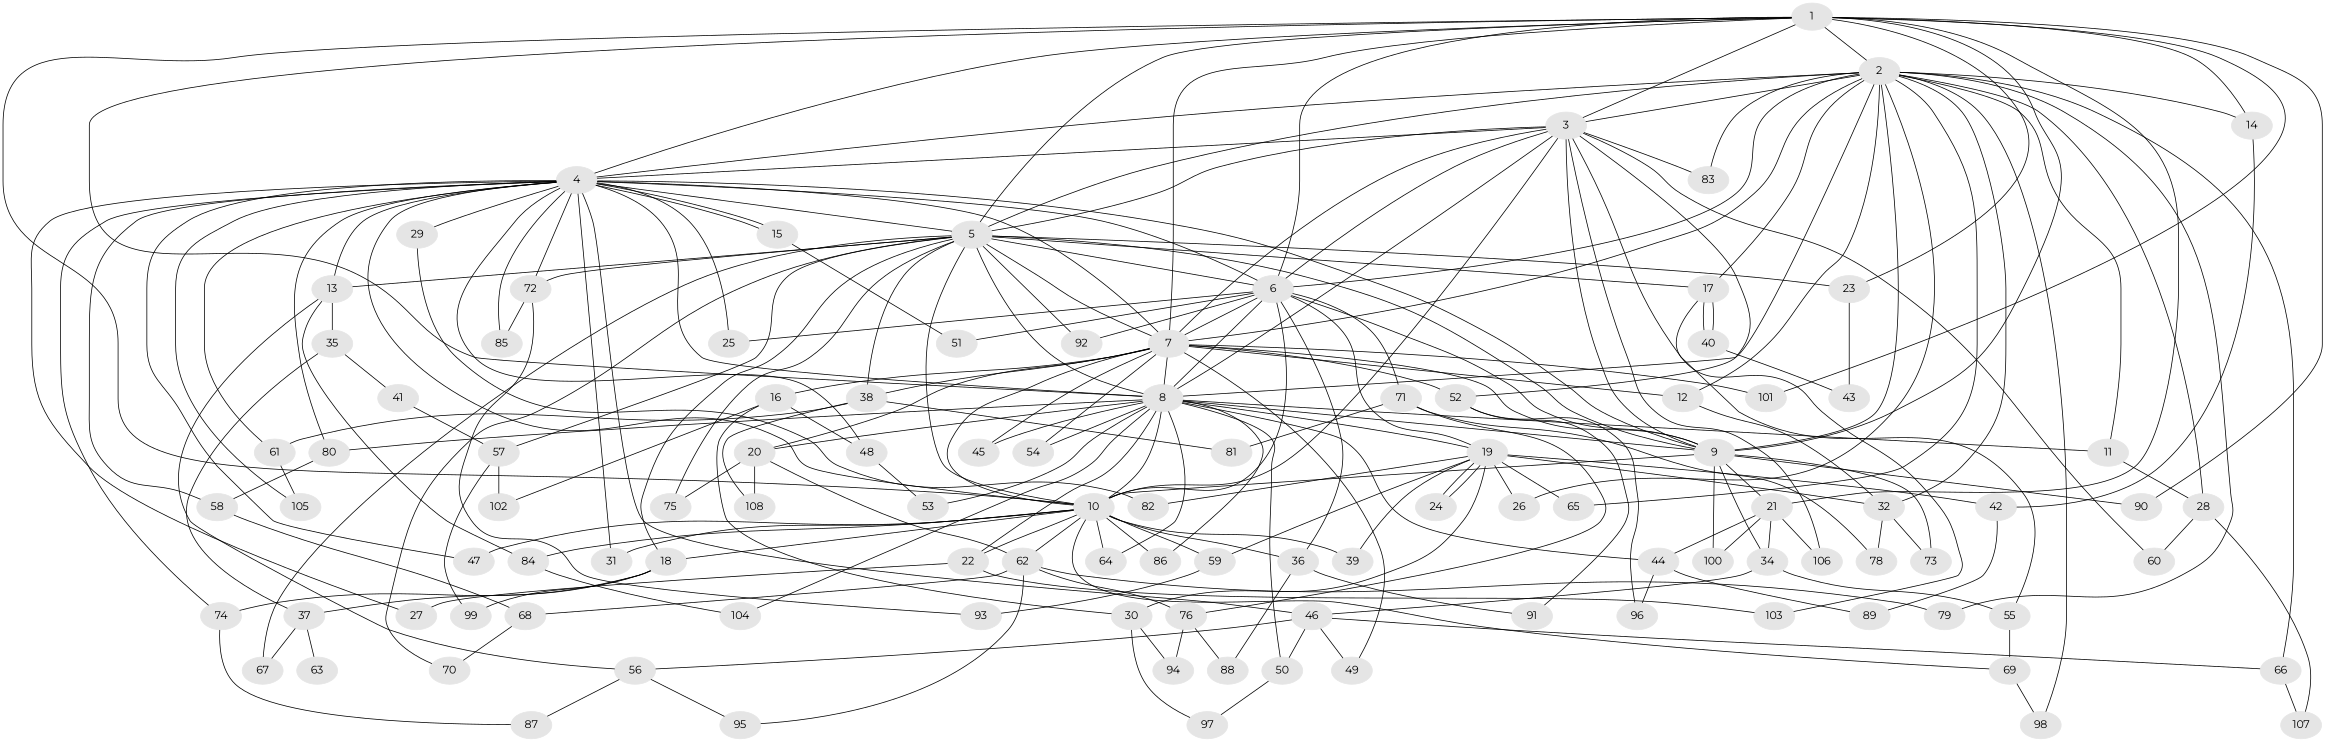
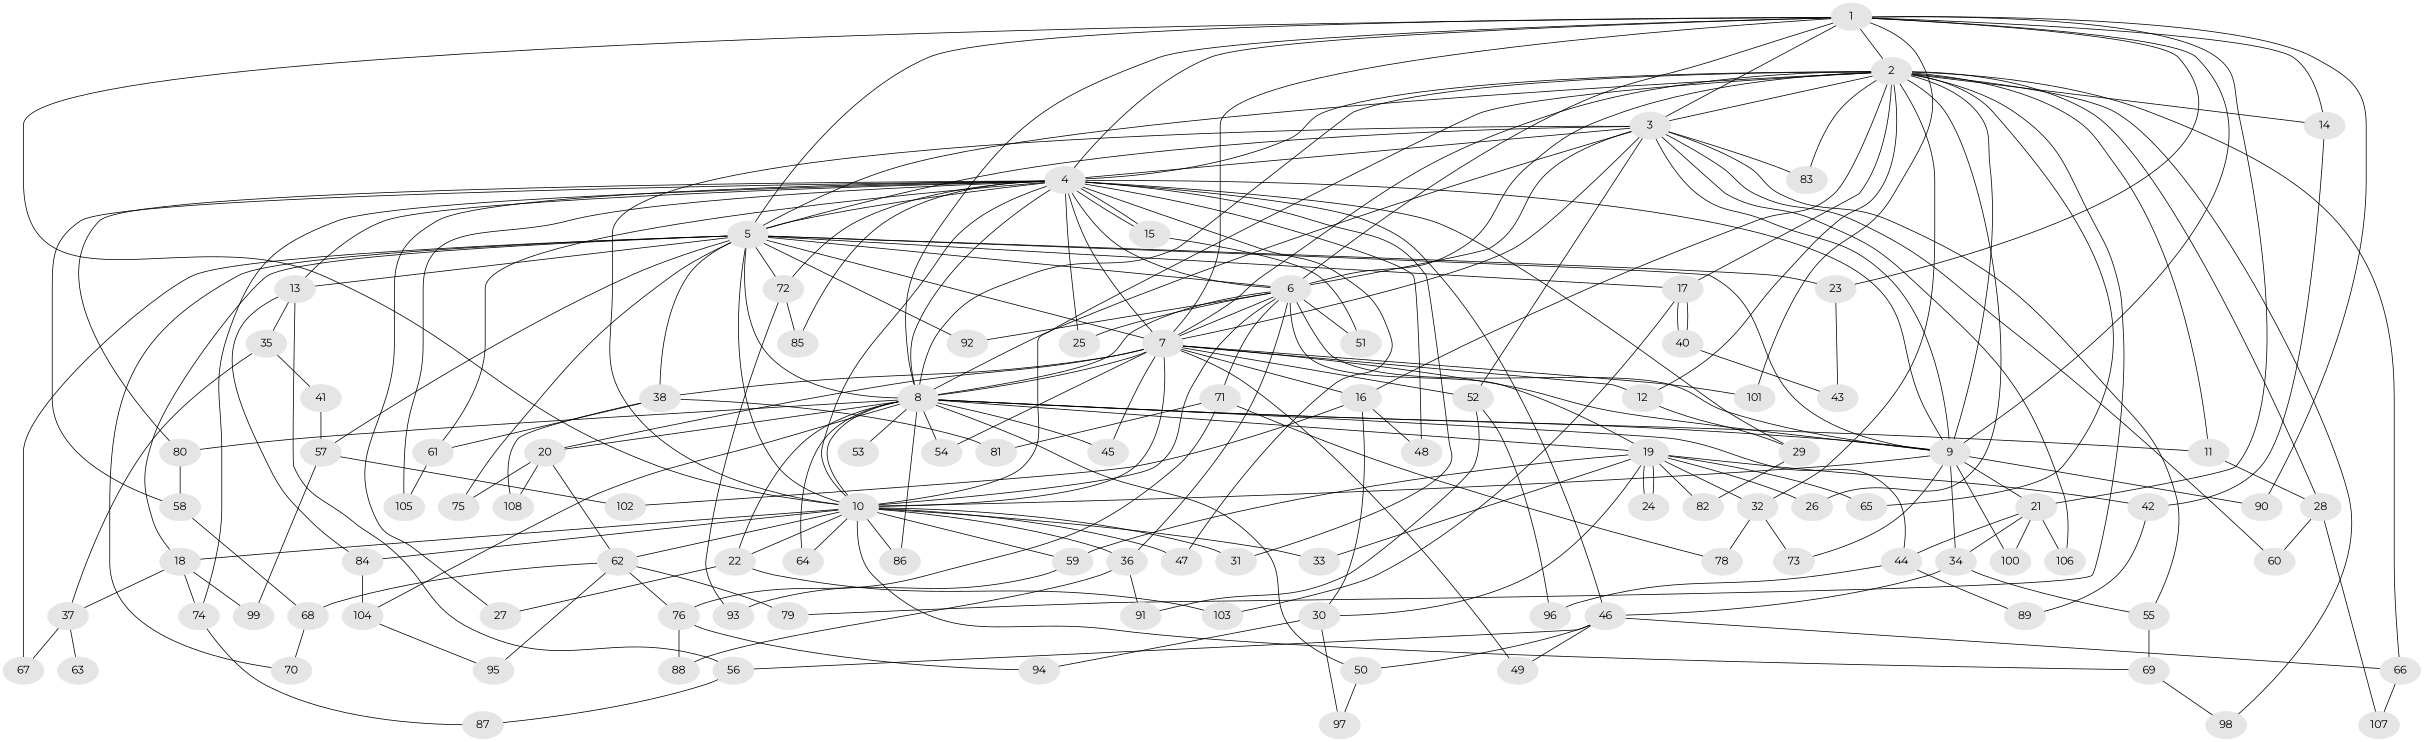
edge "2" -- "10": added
edge "2" -- "16": added
edge "12" -- "32": now "12" -- "29"
edge "48" -- "53": removed
node "39": label "39" -> "33"
edge "56" -- "95": now "104" -- "95"
